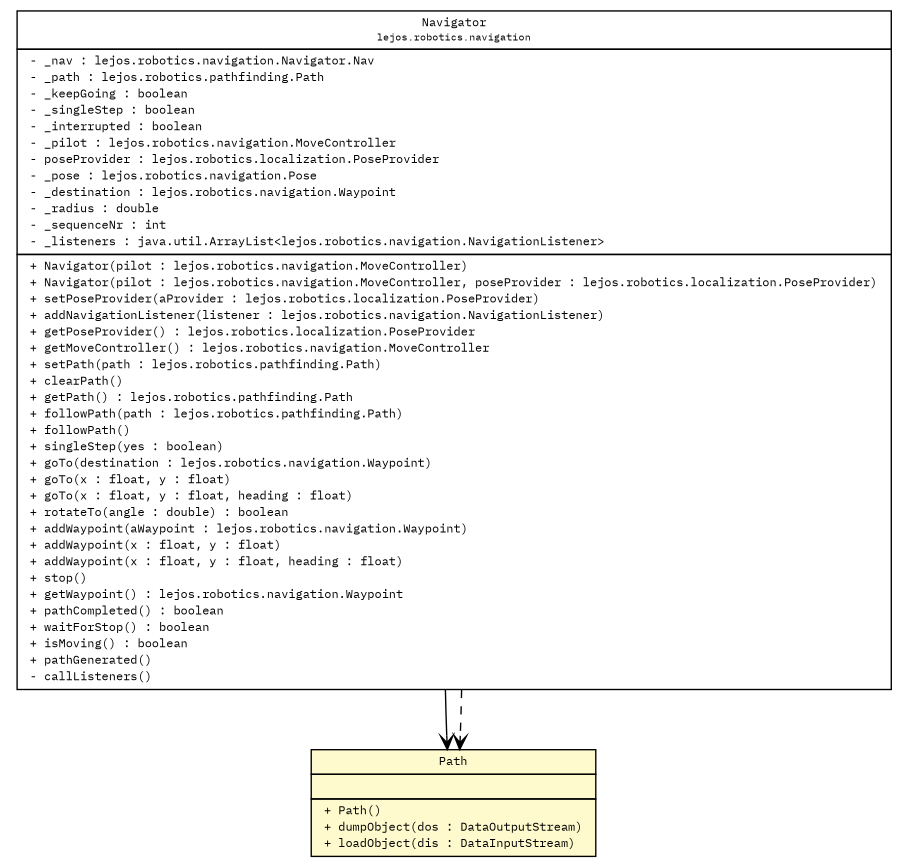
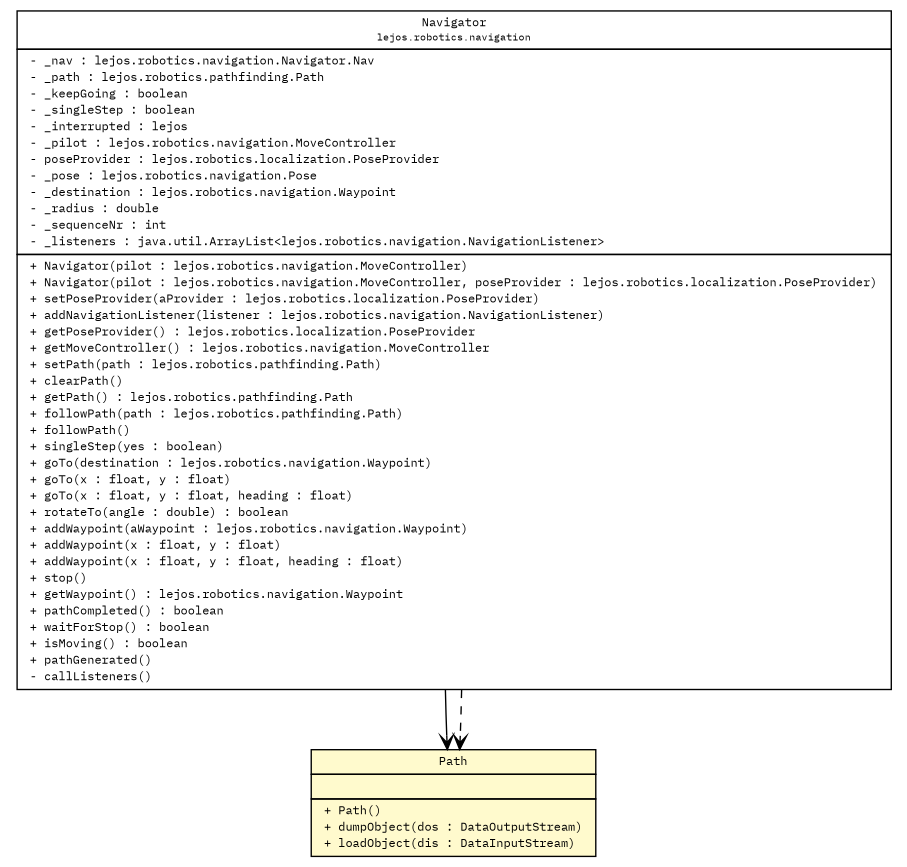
node "Navigator": text "- _interrupted : boolean" -> "- _interrupted : lejos"
